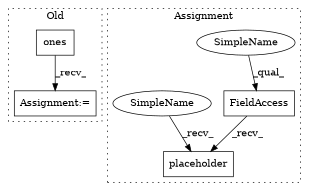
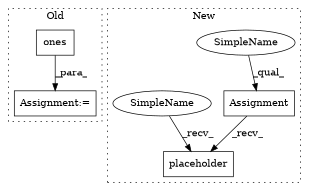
cluster "Assignment": label "Assignment" -> "New"
edge "ones" -> "Assignment:=": label "_recv_" -> "_para_"
node "FieldAccess": label "FieldAccess" -> "Assignment"
